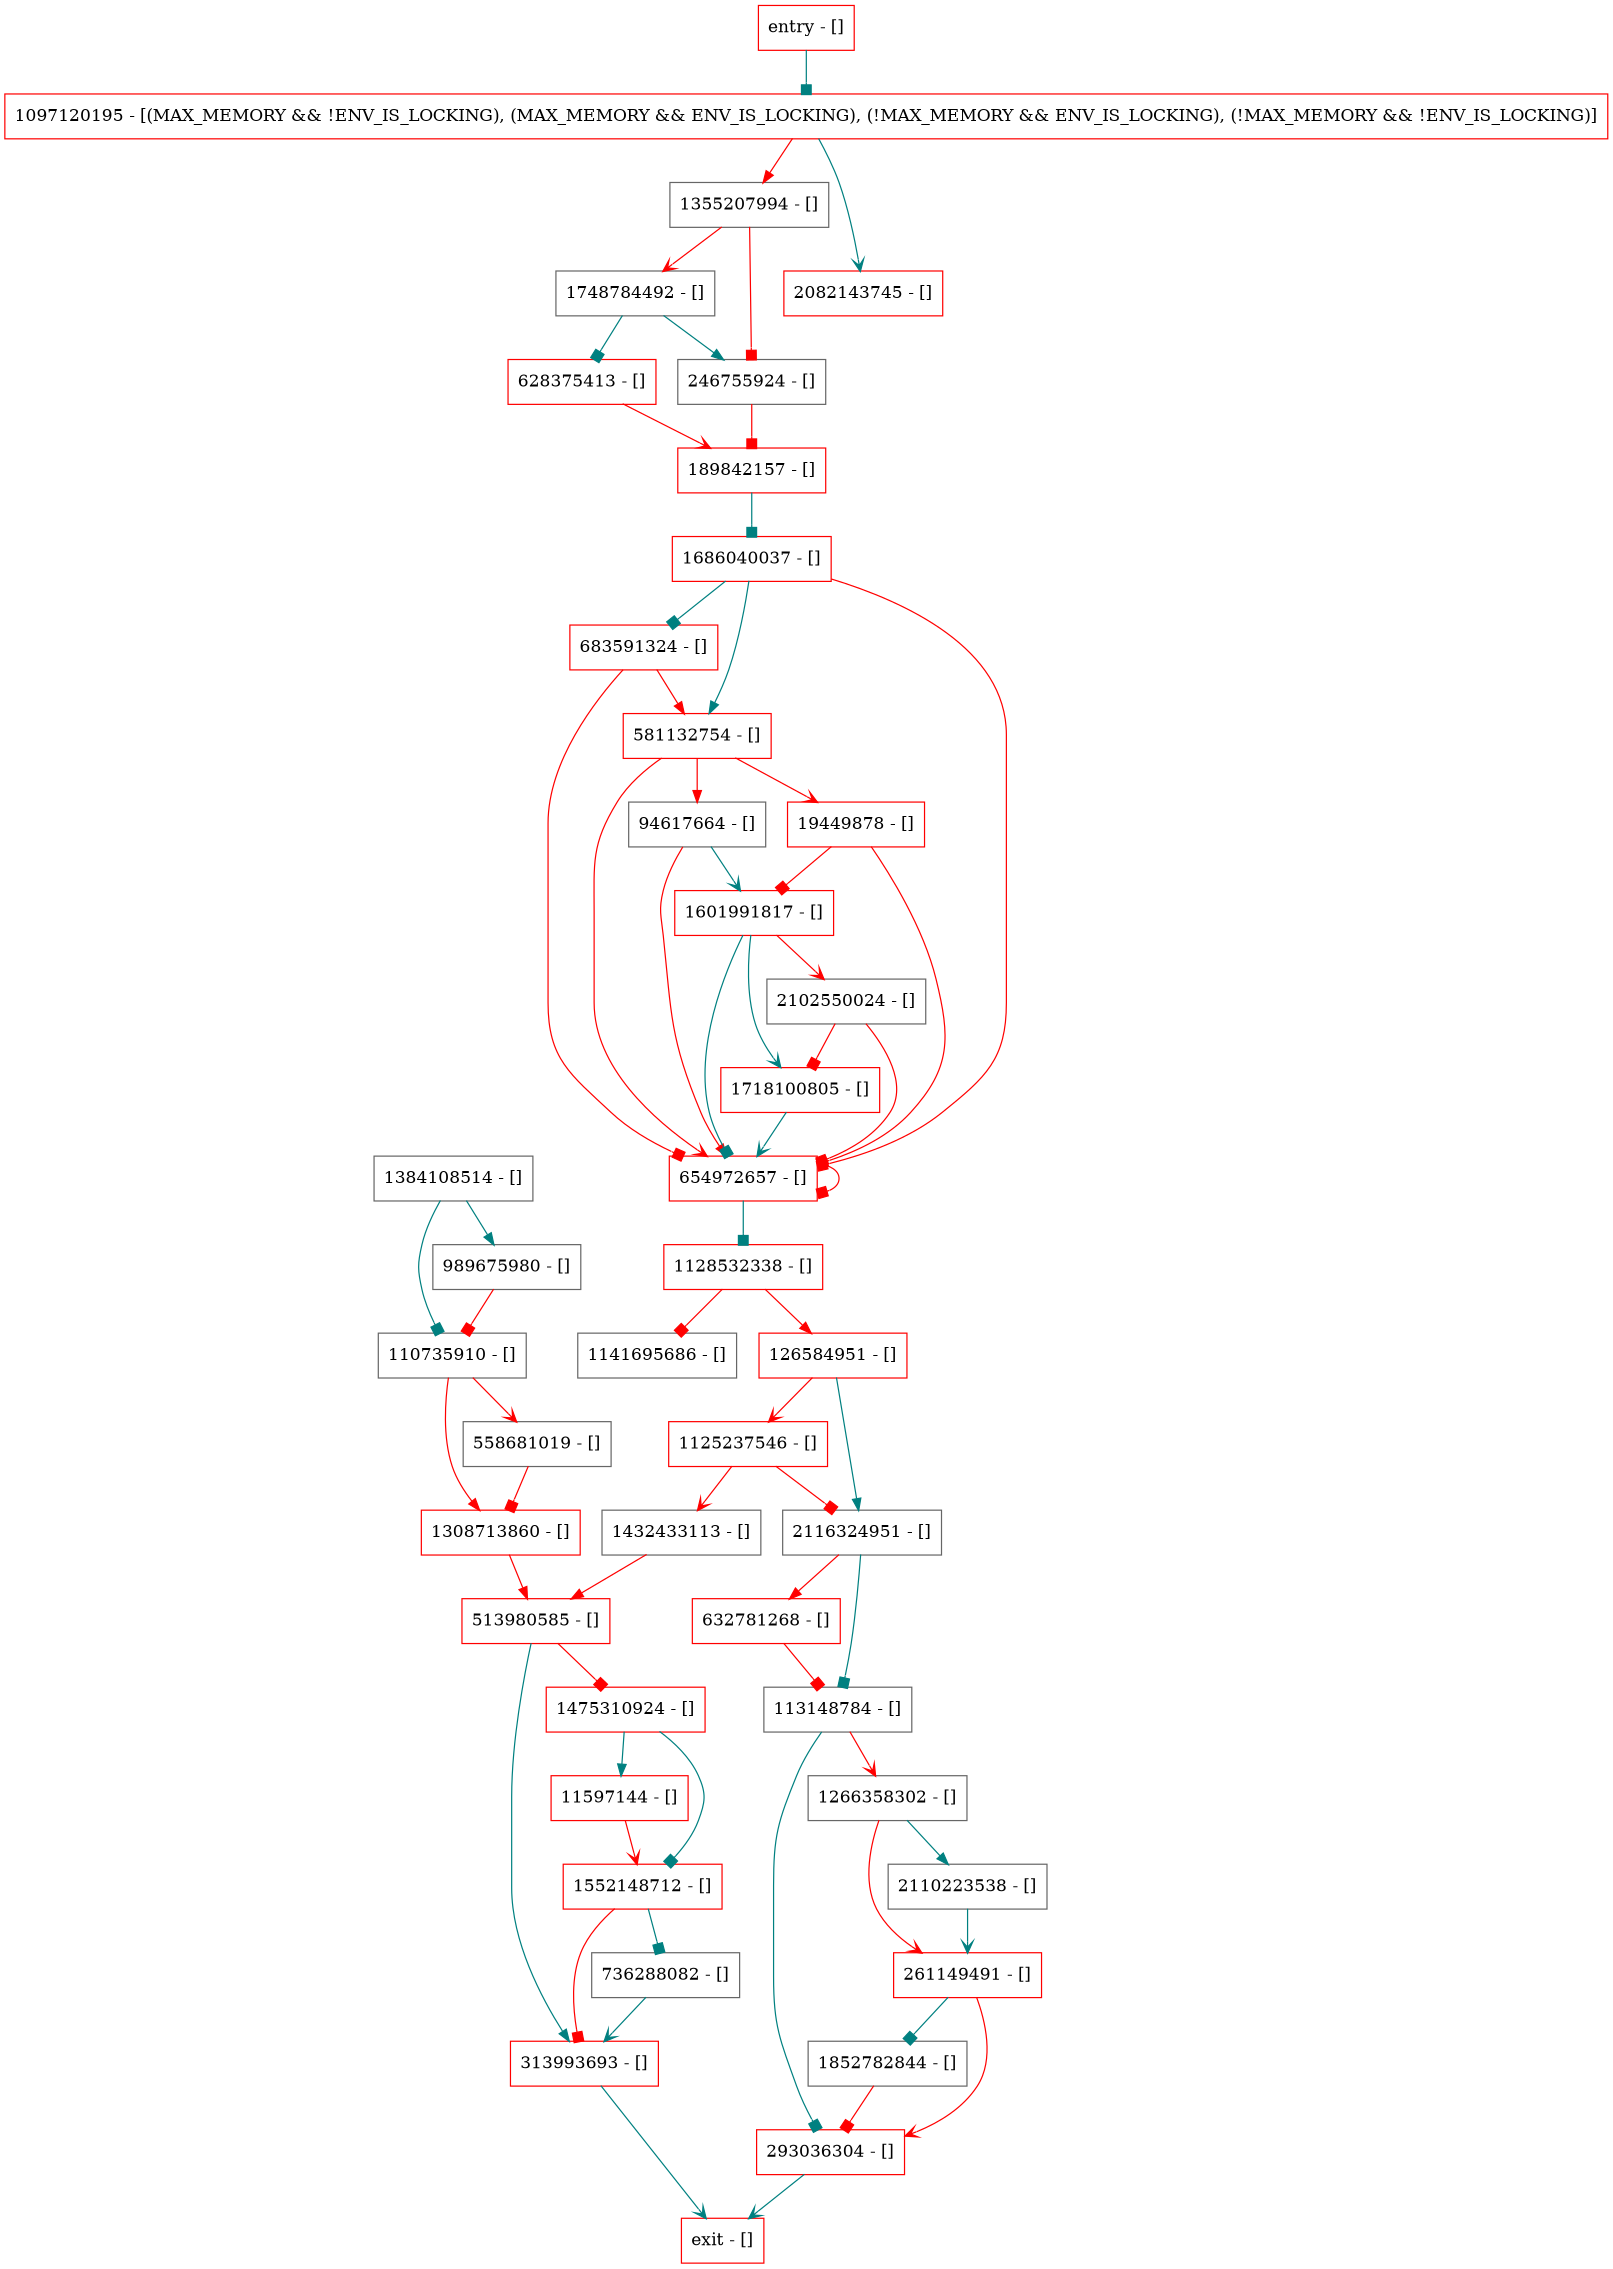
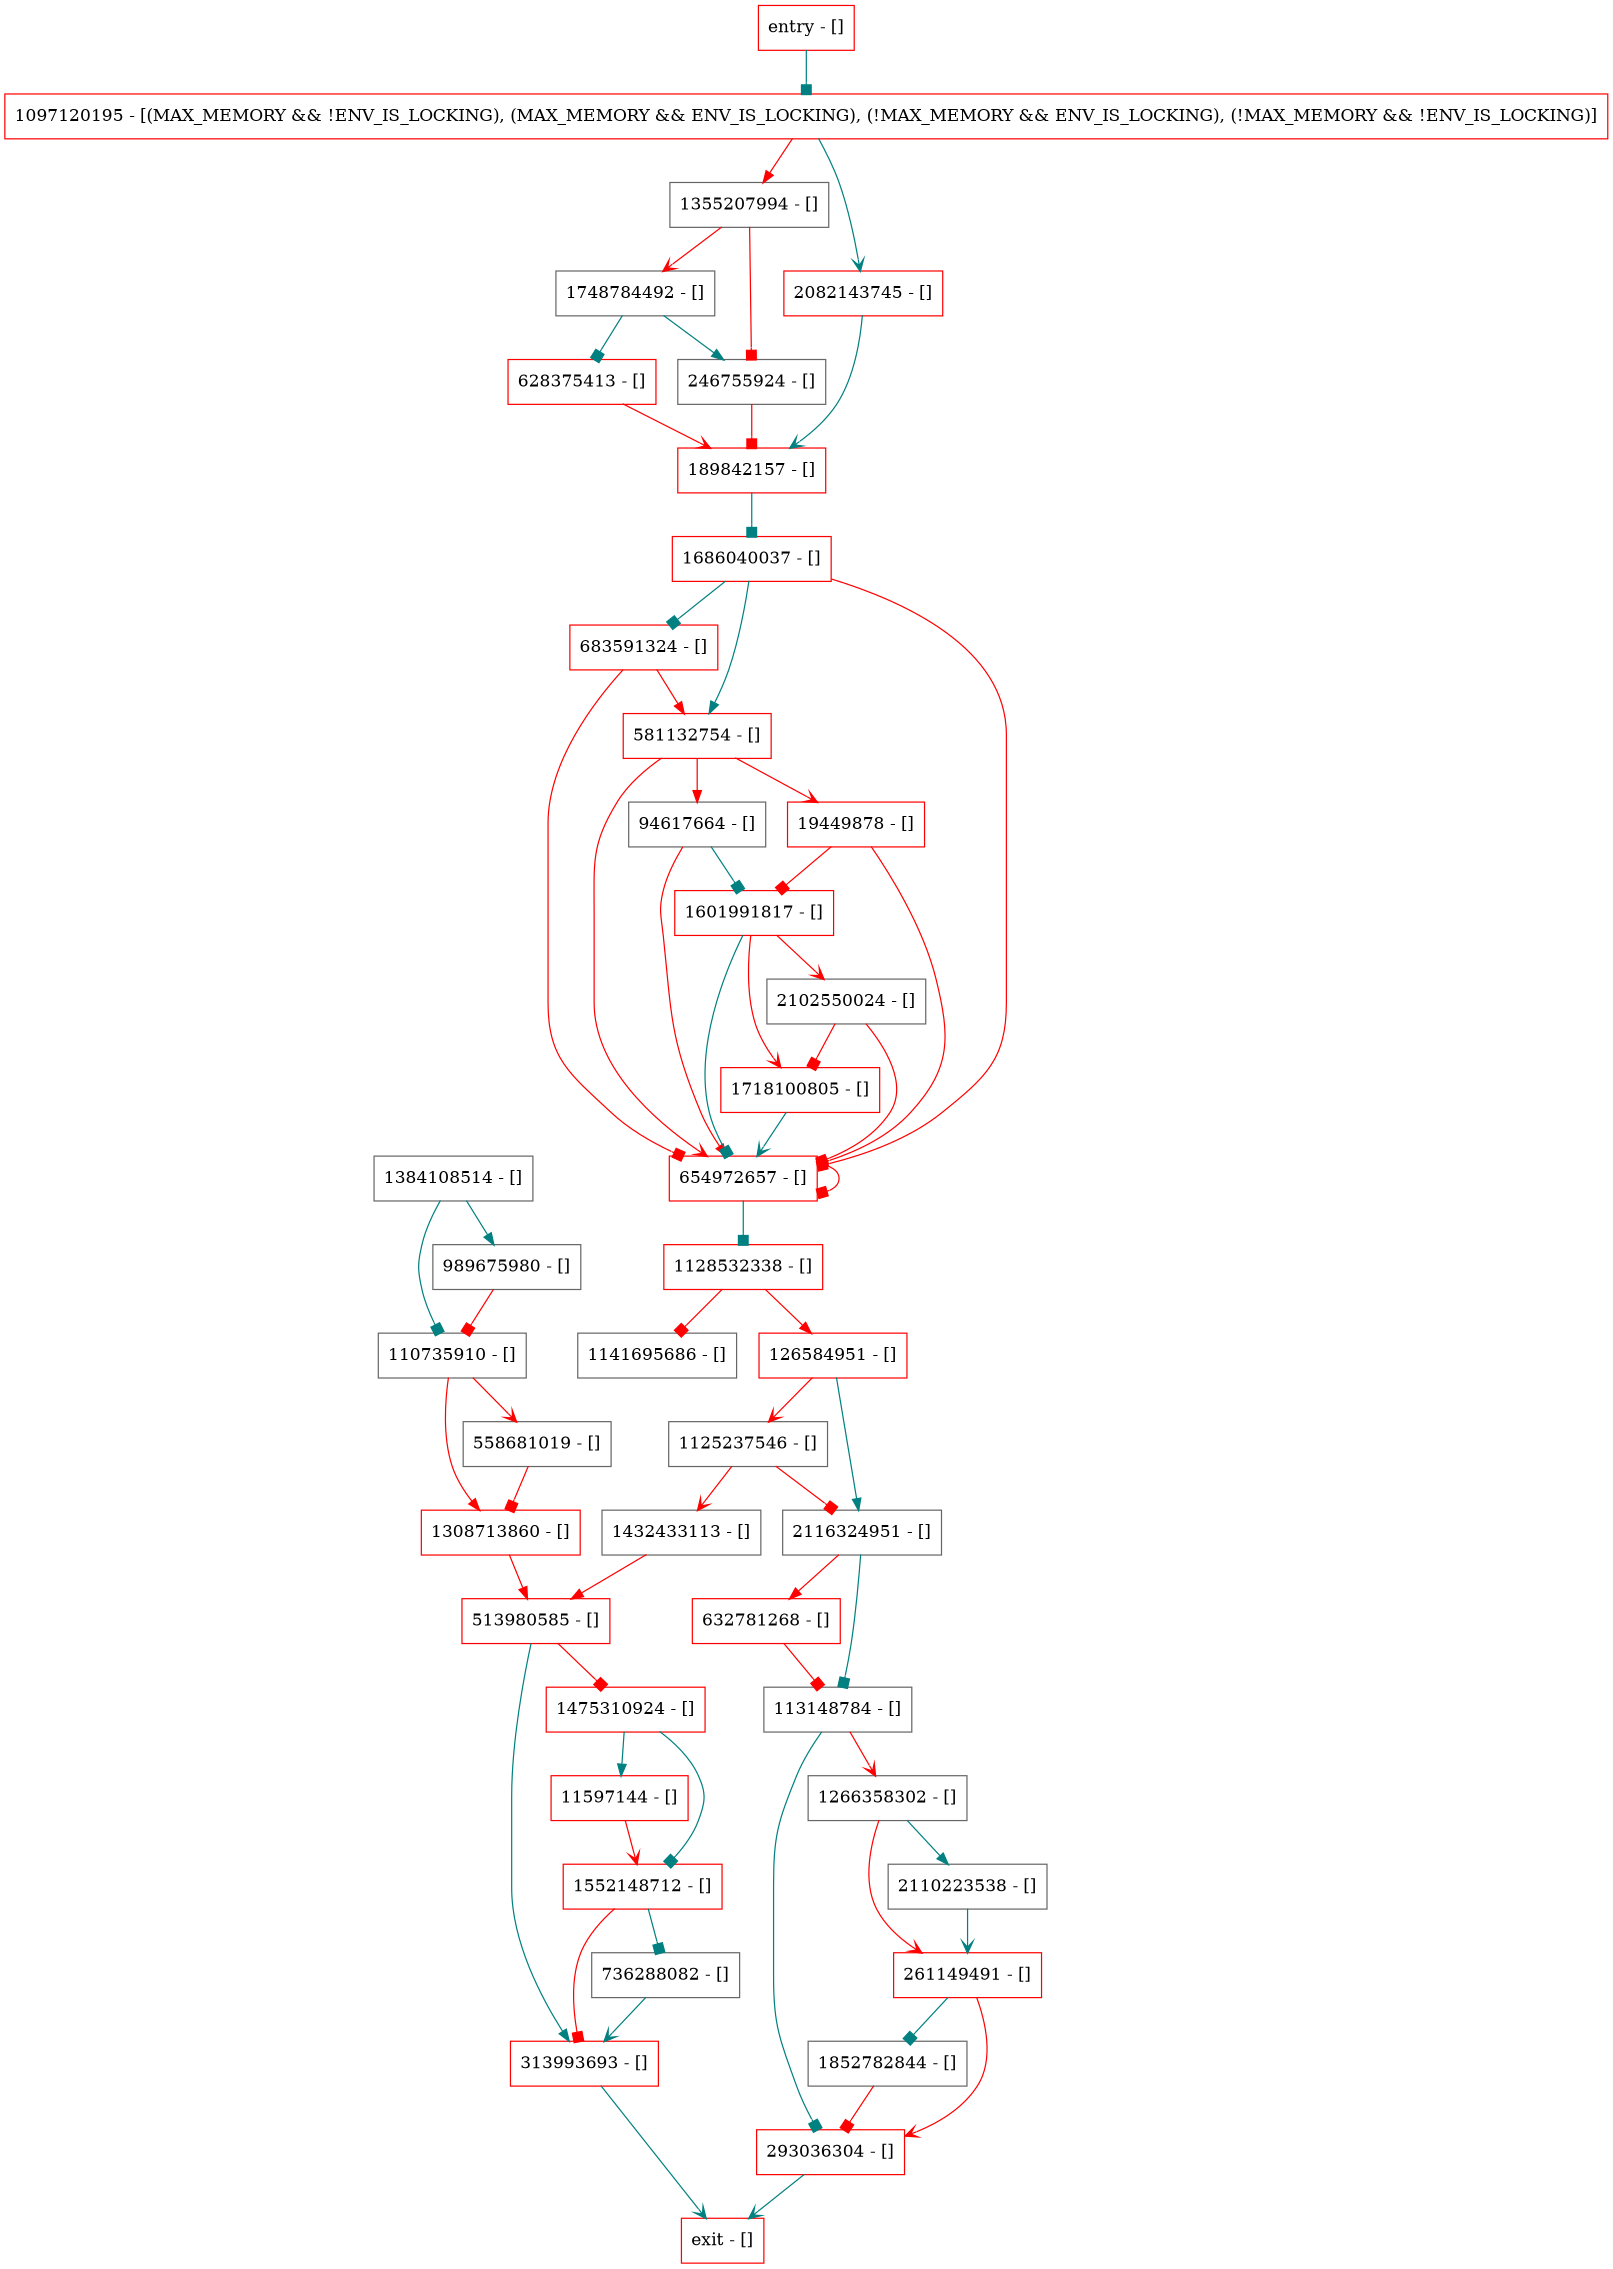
edge "2082143745 - []" -> "189842157 - []": added
edge "94617664 - []" -> "1601991817 - []": arrowhead vee -> box
edge "1601991817 - []" -> "1718100805 - []": color teal -> red
node "1125237546 - []": color red -> gray40
